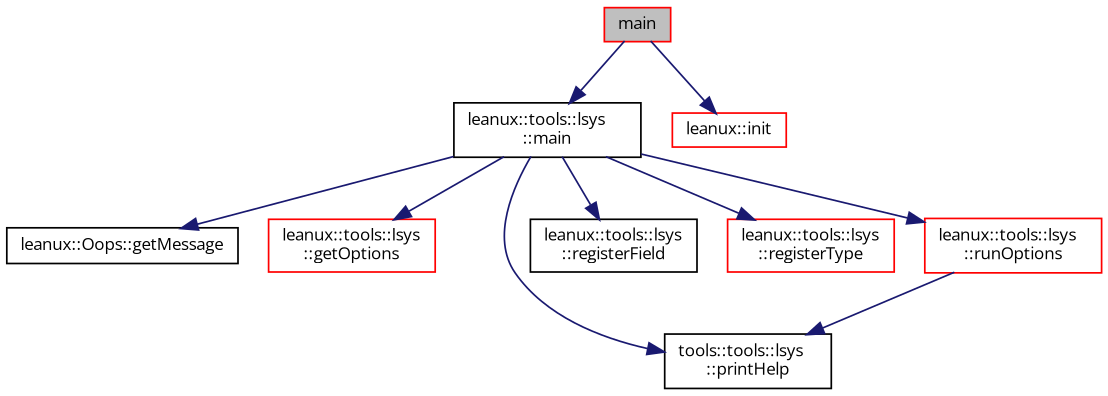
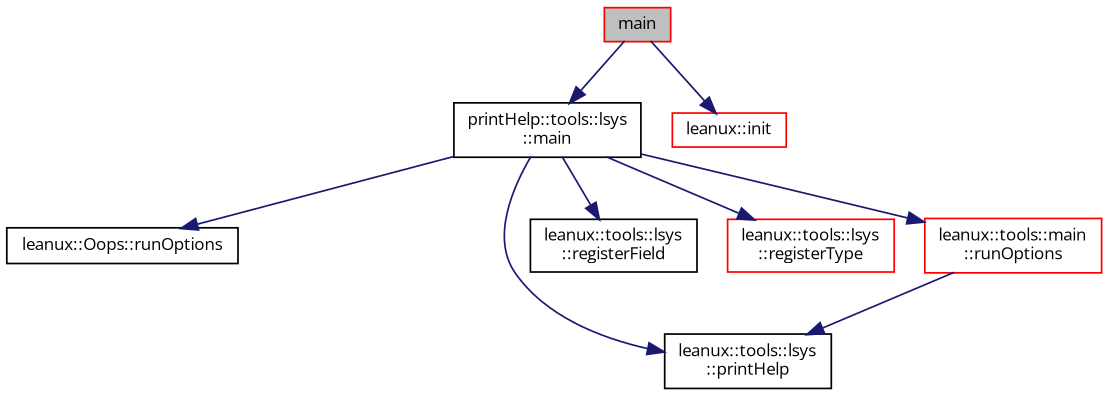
node "leanux::tools::lsys ::main": label "leanux::tools::lsys ::main" -> "printHelp::tools::lsys ::main"
node "leanux::Oops::getMessage": label "leanux::Oops::getMessage" -> "leanux::Oops::runOptions"
node "leanux::tools::lsys ::getOptions": removed
node "leanux::tools::lsys ::runOptions": label "leanux::tools::lsys ::runOptions" -> "leanux::tools::main ::runOptions"
node "tools::tools::lsys ::printHelp": label "tools::tools::lsys ::printHelp" -> "leanux::tools::lsys ::printHelp"
